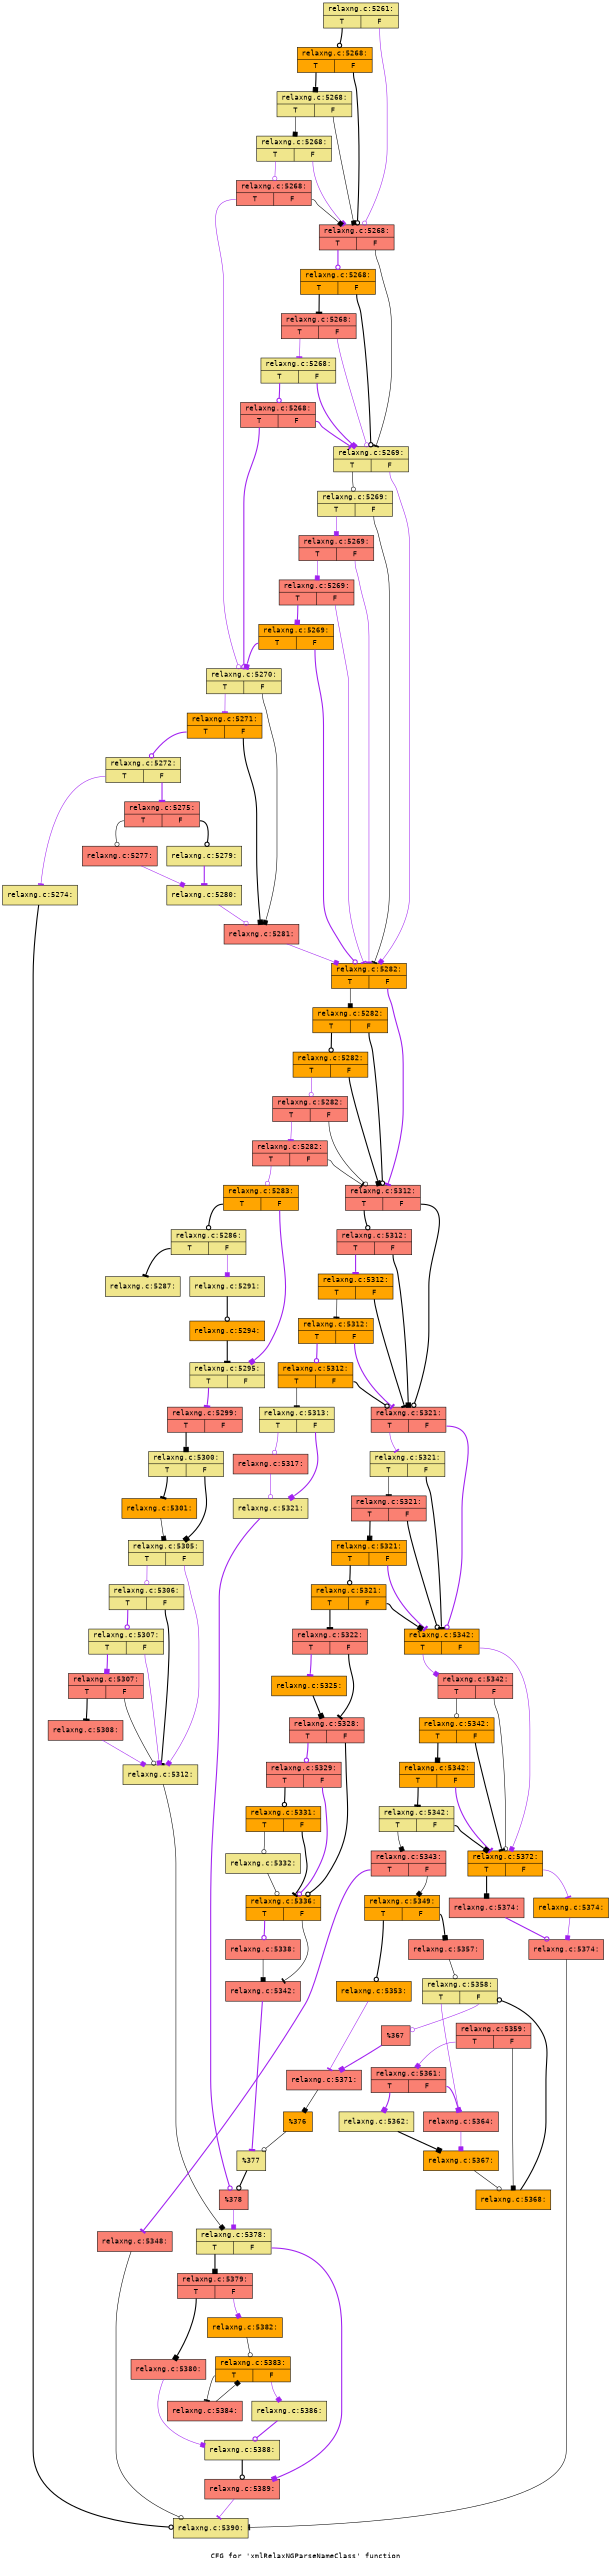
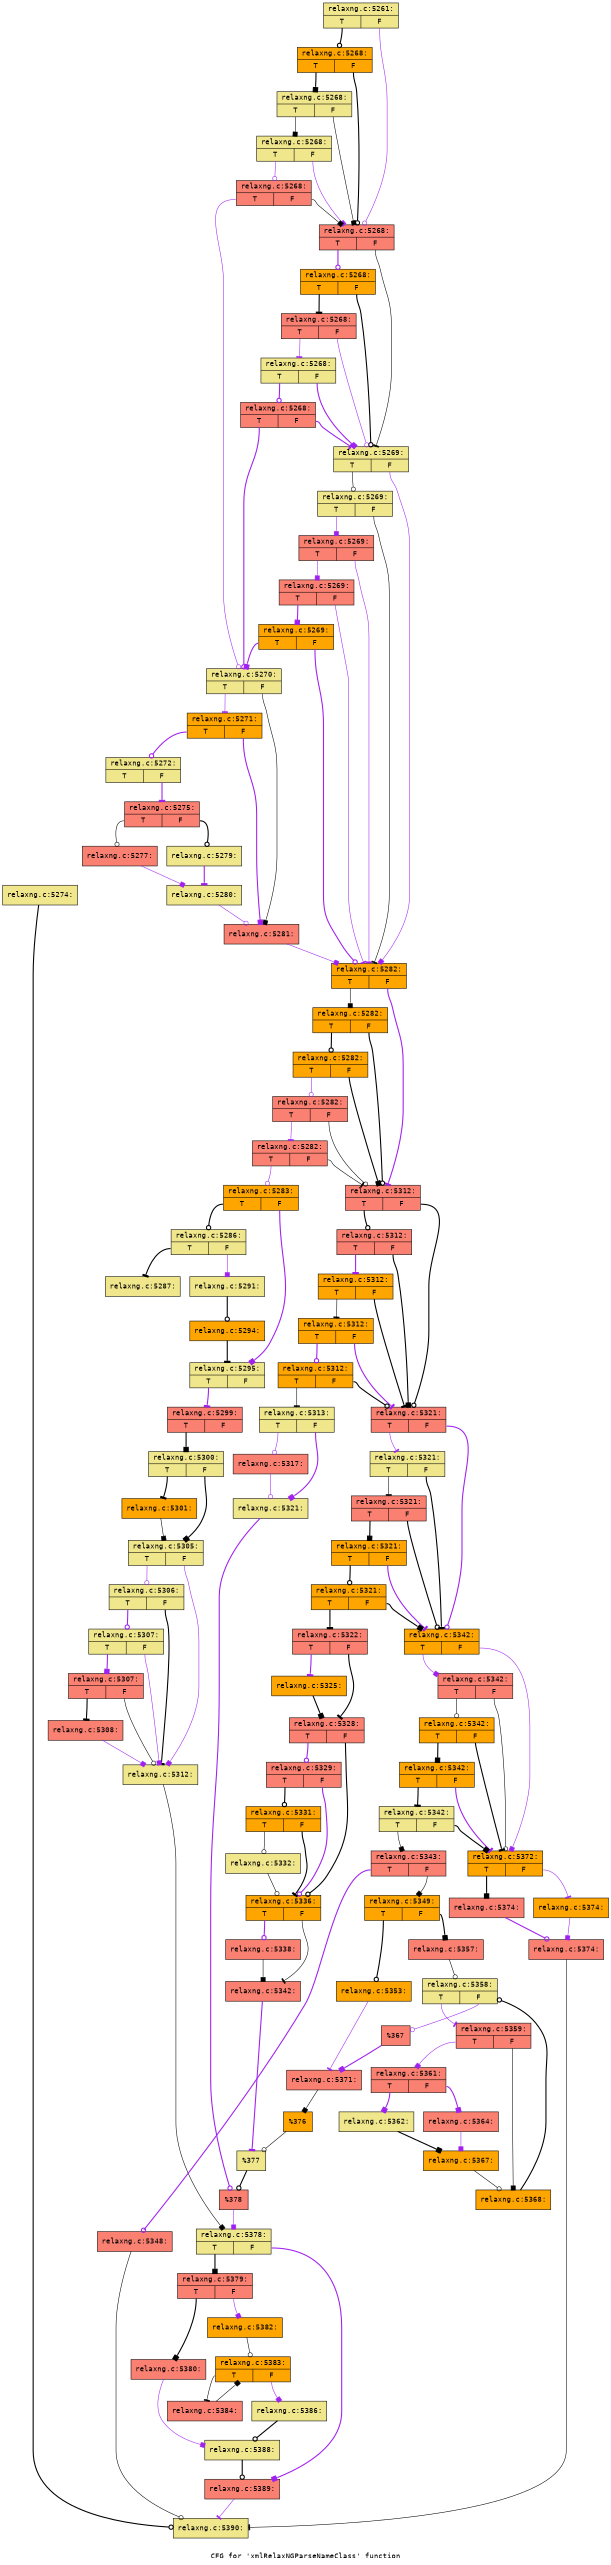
edge "relaxng.c:5272:" -> "relaxng.c:5274:": removed
edge "relaxng.c:5271:" -> "relaxng.c:5281:": color black -> purple
edge "relaxng.c:5343:" -> "relaxng.c:5348:": arrowhead tee -> odot
edge "relaxng.c:5358:" -> "relaxng.c:5364:": now "relaxng.c:5358:" -> "relaxng.c:5359:"
edge "relaxng.c:5386:" -> "relaxng.c:5388:": color purple -> black
